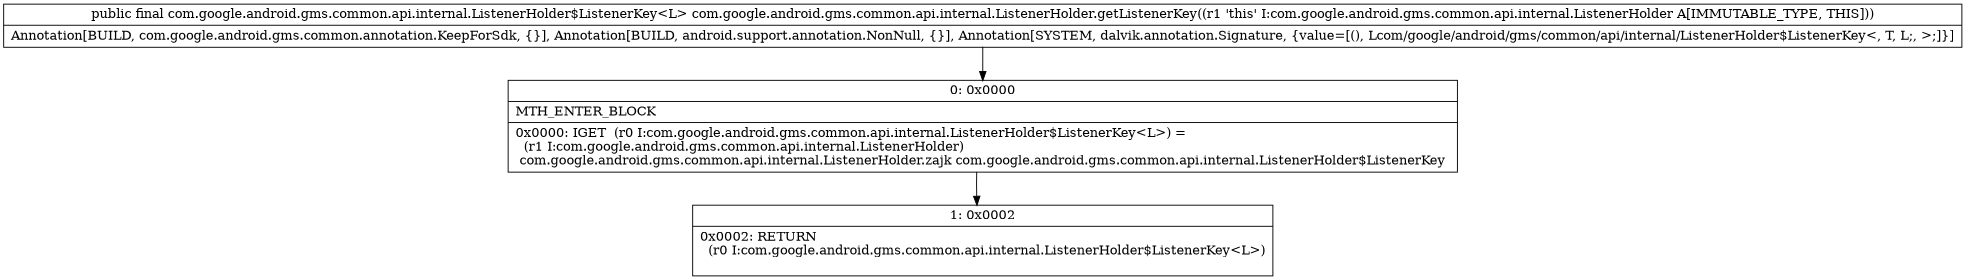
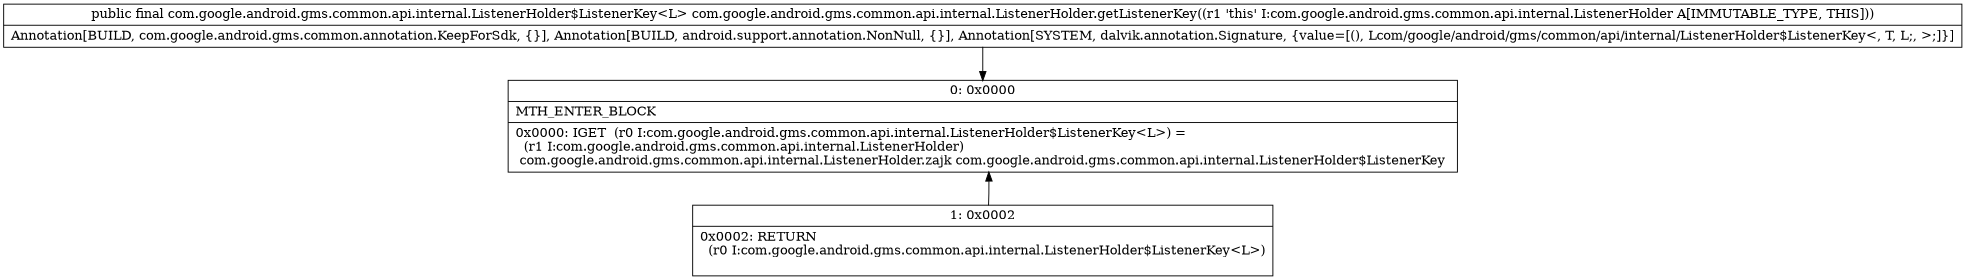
edge "0: 0x0000" -> "1: 0x0002": reversed
